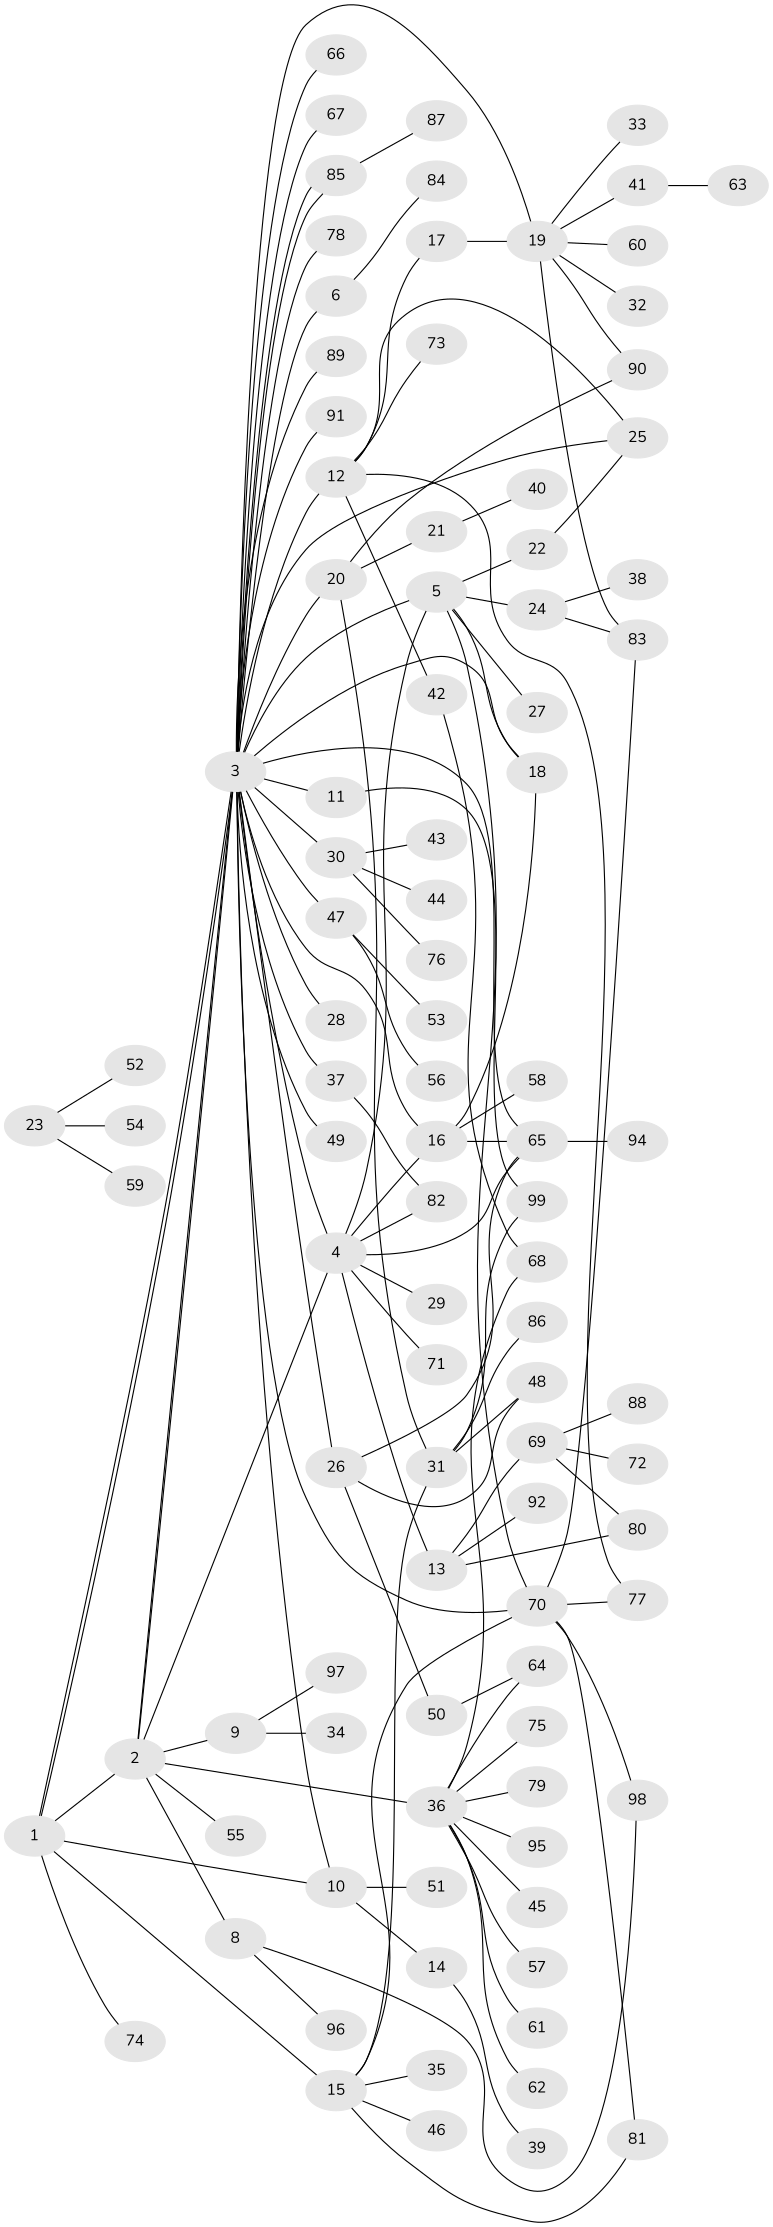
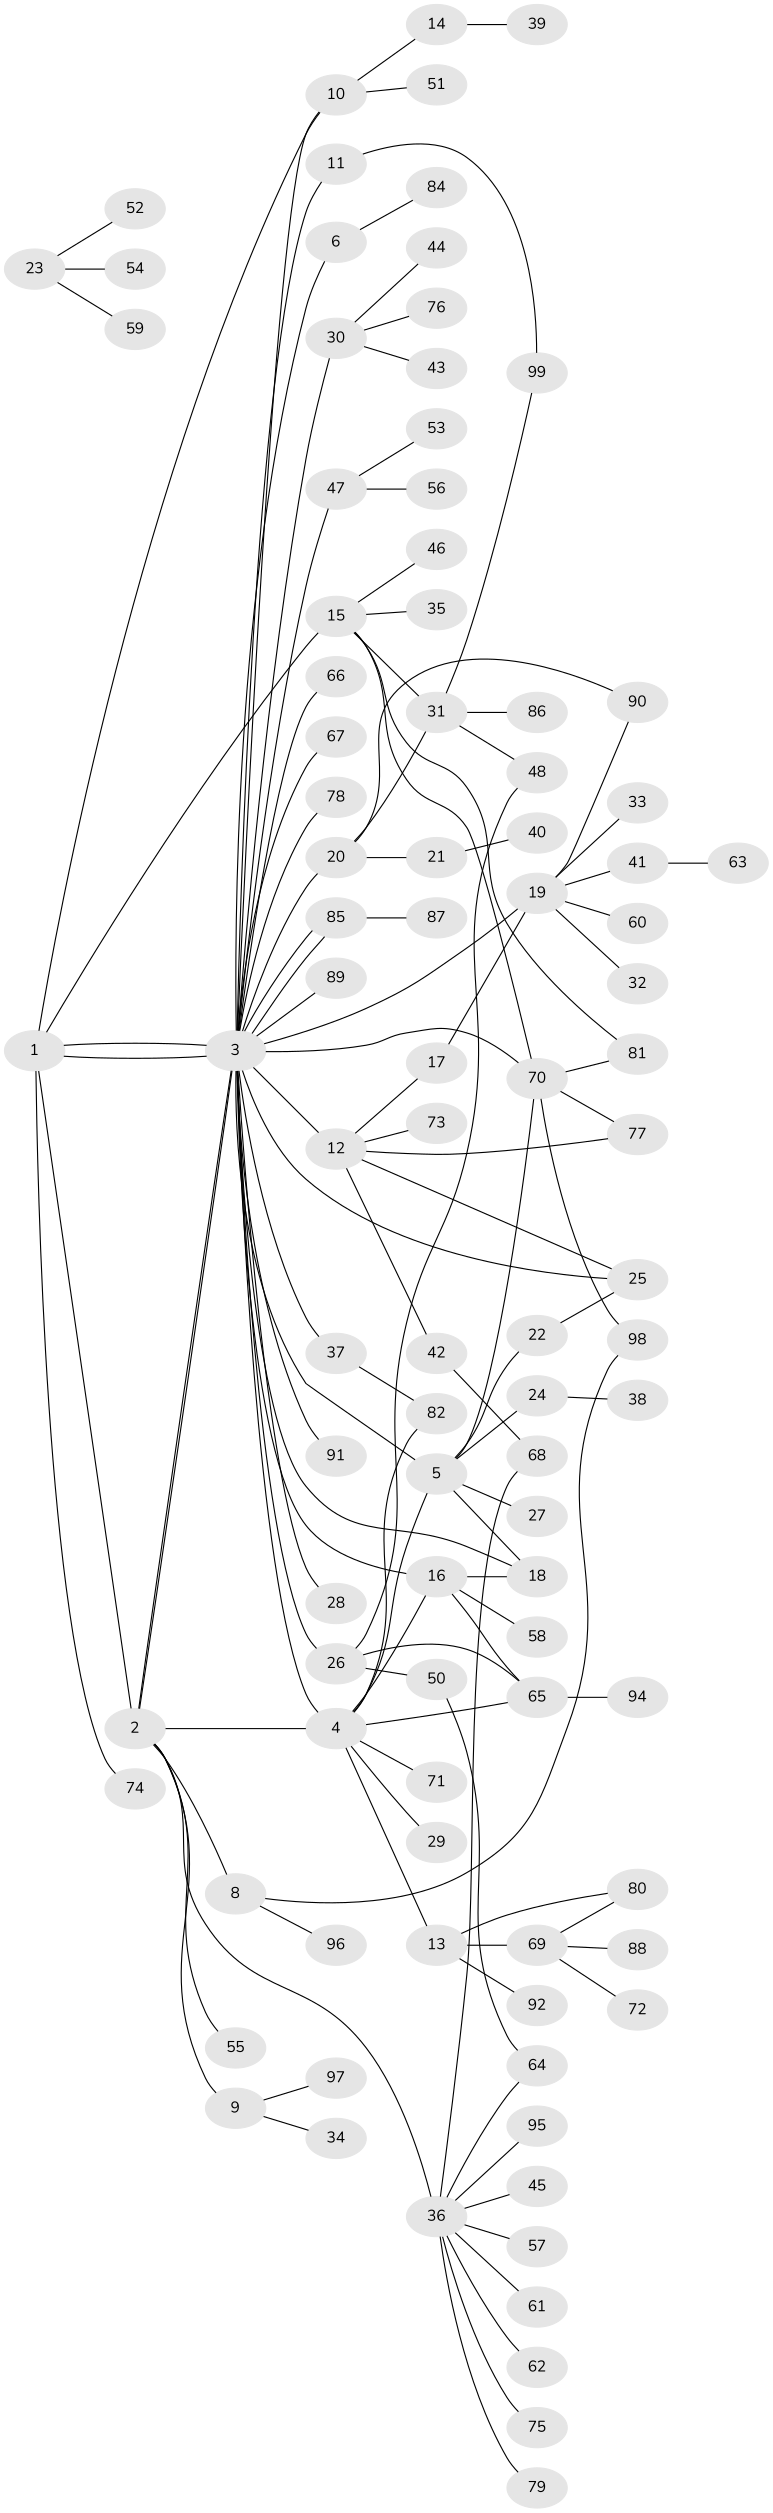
node "83": removed
edge "3" -- "65": removed
node "49": removed
